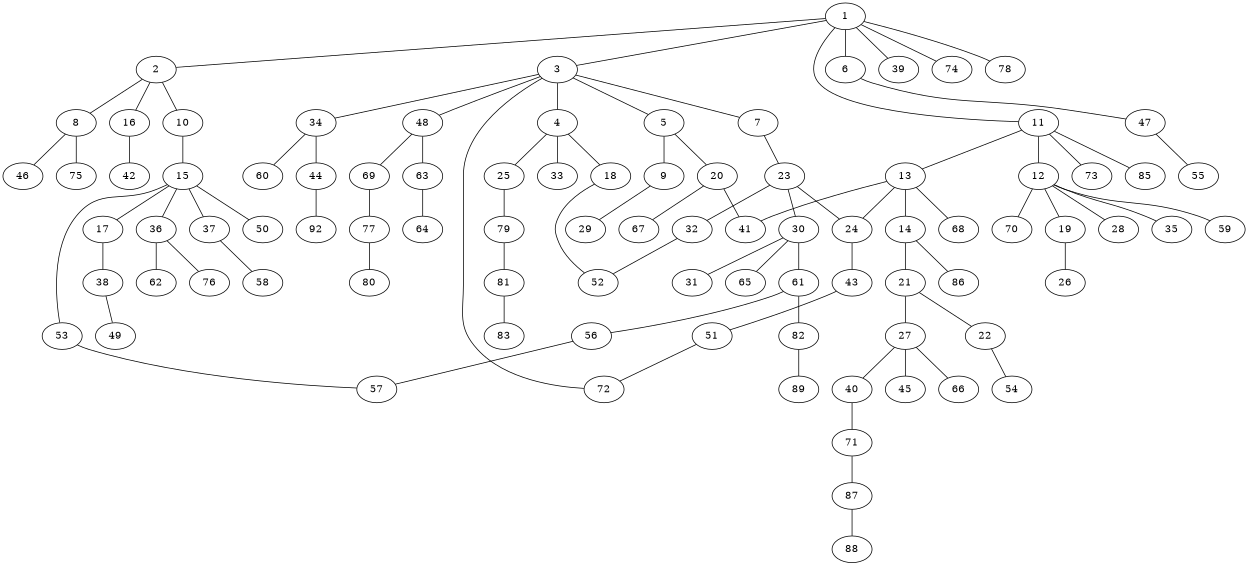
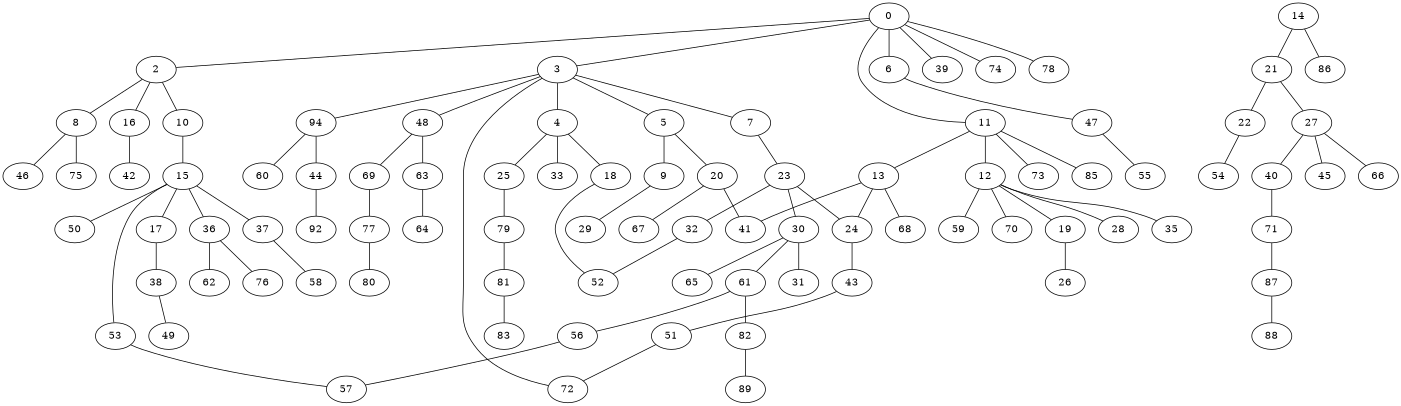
node "1": label "1" -> "0"
node "34": label "34" -> "94"
edge "13" -- "14": removed
